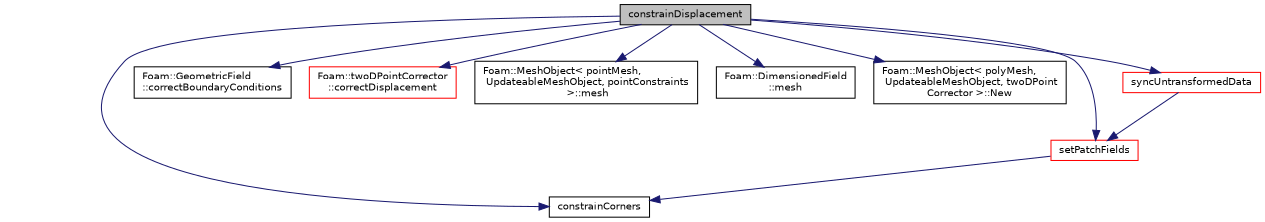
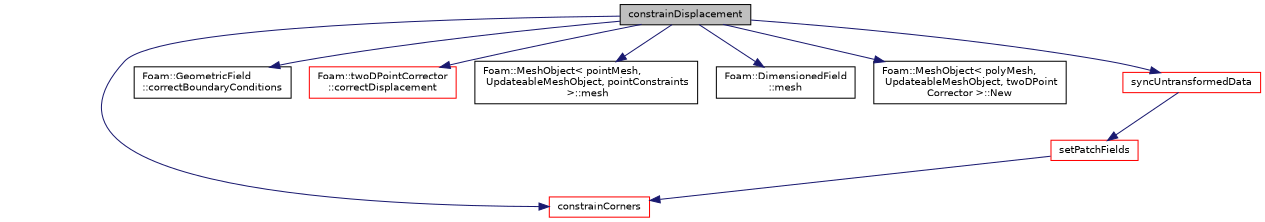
edge "constrainDisplacement" -> "setPatchFields": removed
node "constrainCorners": color black -> red
